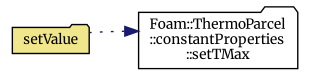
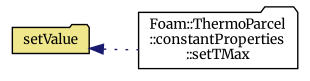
edge "setValue" -> "Foam::ThermoParcel ::constantProperties ::setTMax": reversed
